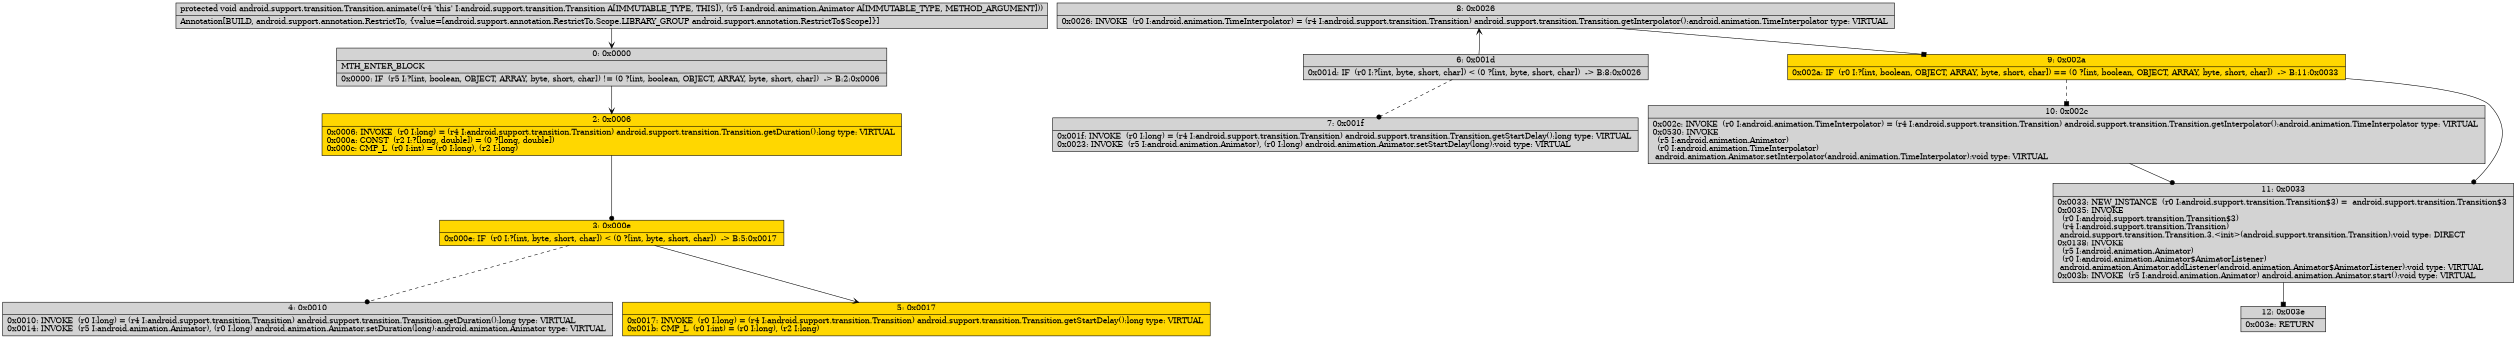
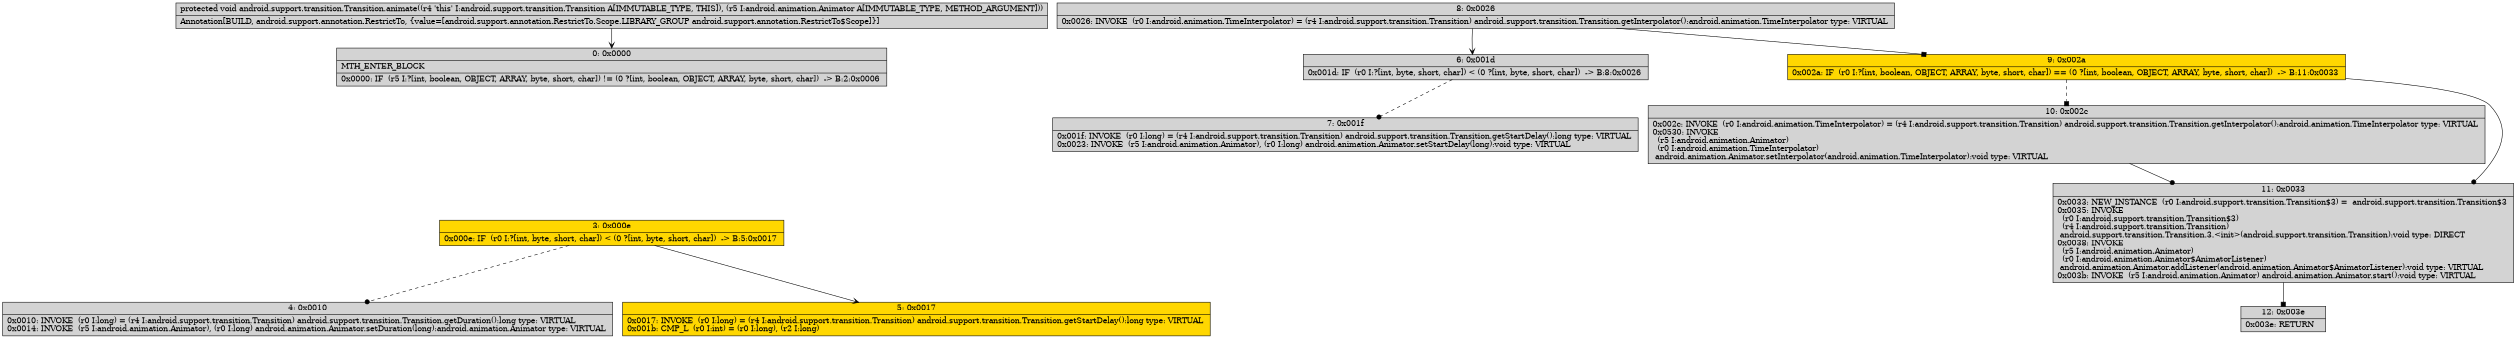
edge "6: 0x001d" -> "8: 0x0026": reversed
node "2: 0x0006": removed
node "11: 0x0033": text "0x0138: INVOKE" -> "0x0038: INVOKE"
